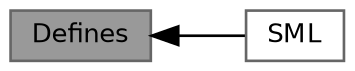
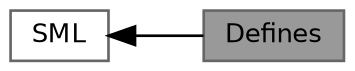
edge "SML" -> "Defines": reversed
